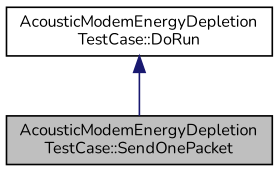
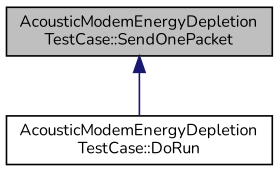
edge "AcousticModemEnergyDepletion TestCase::SendOnePacket" -> "AcousticModemEnergyDepletion TestCase::DoRun": reversed
